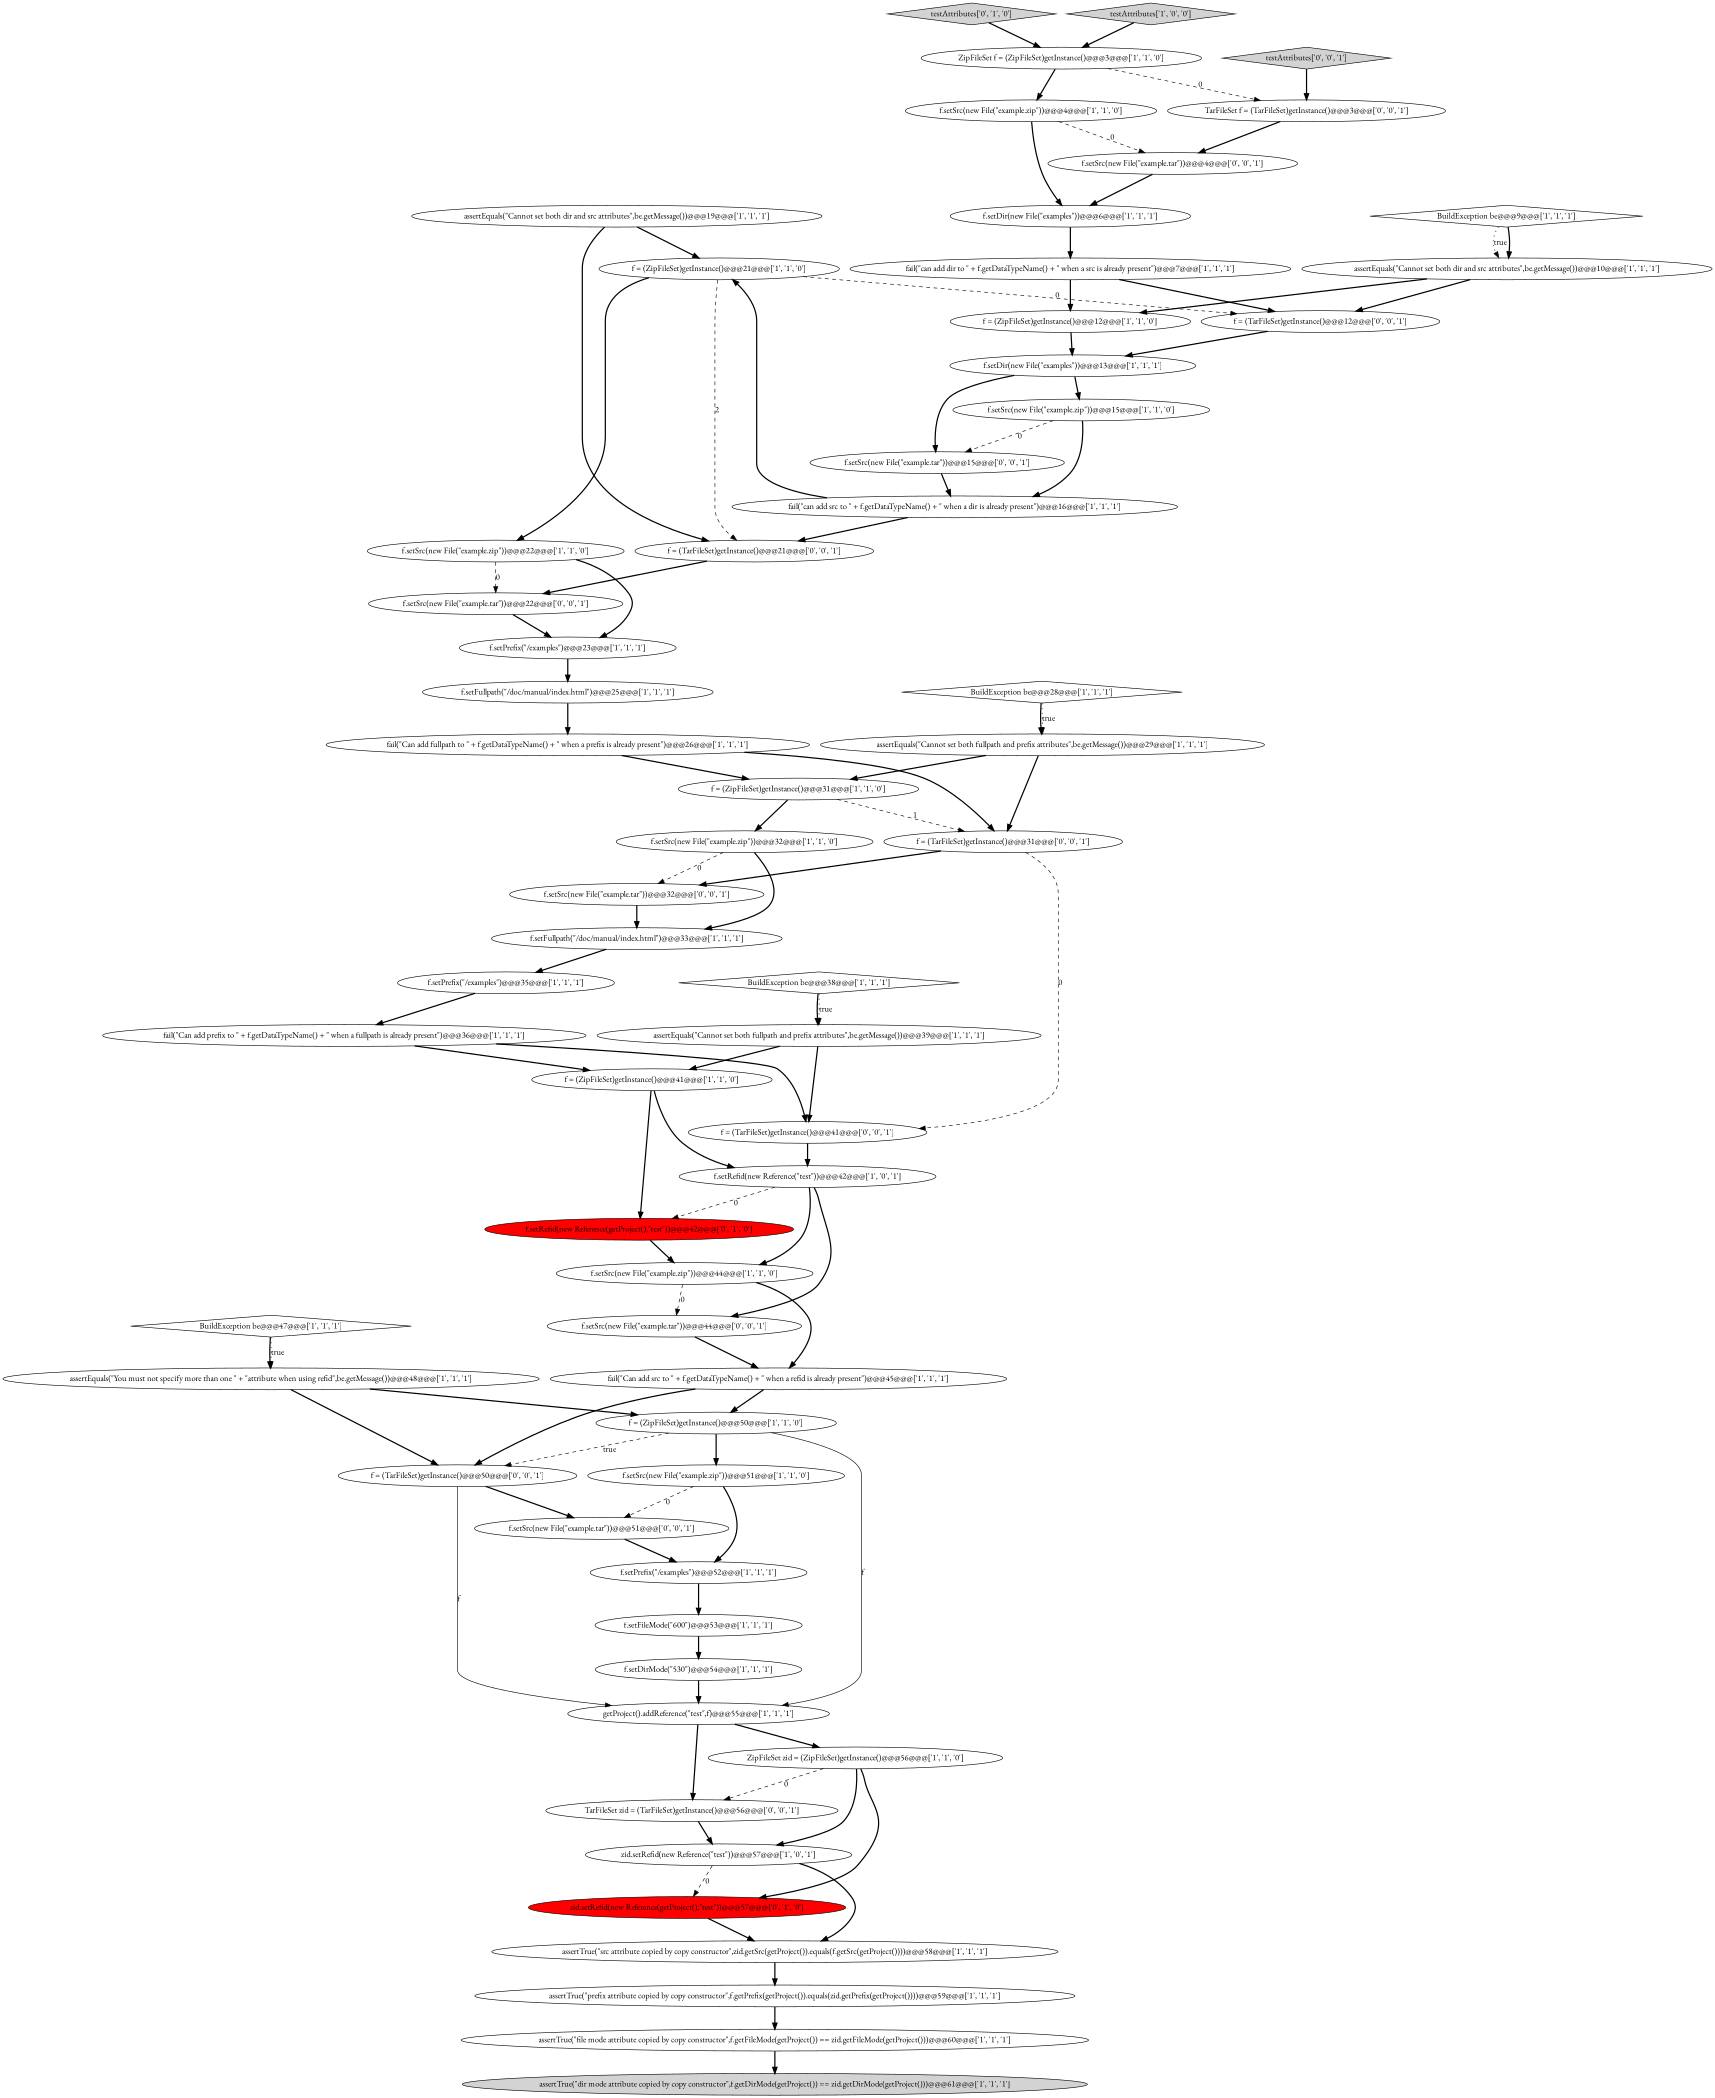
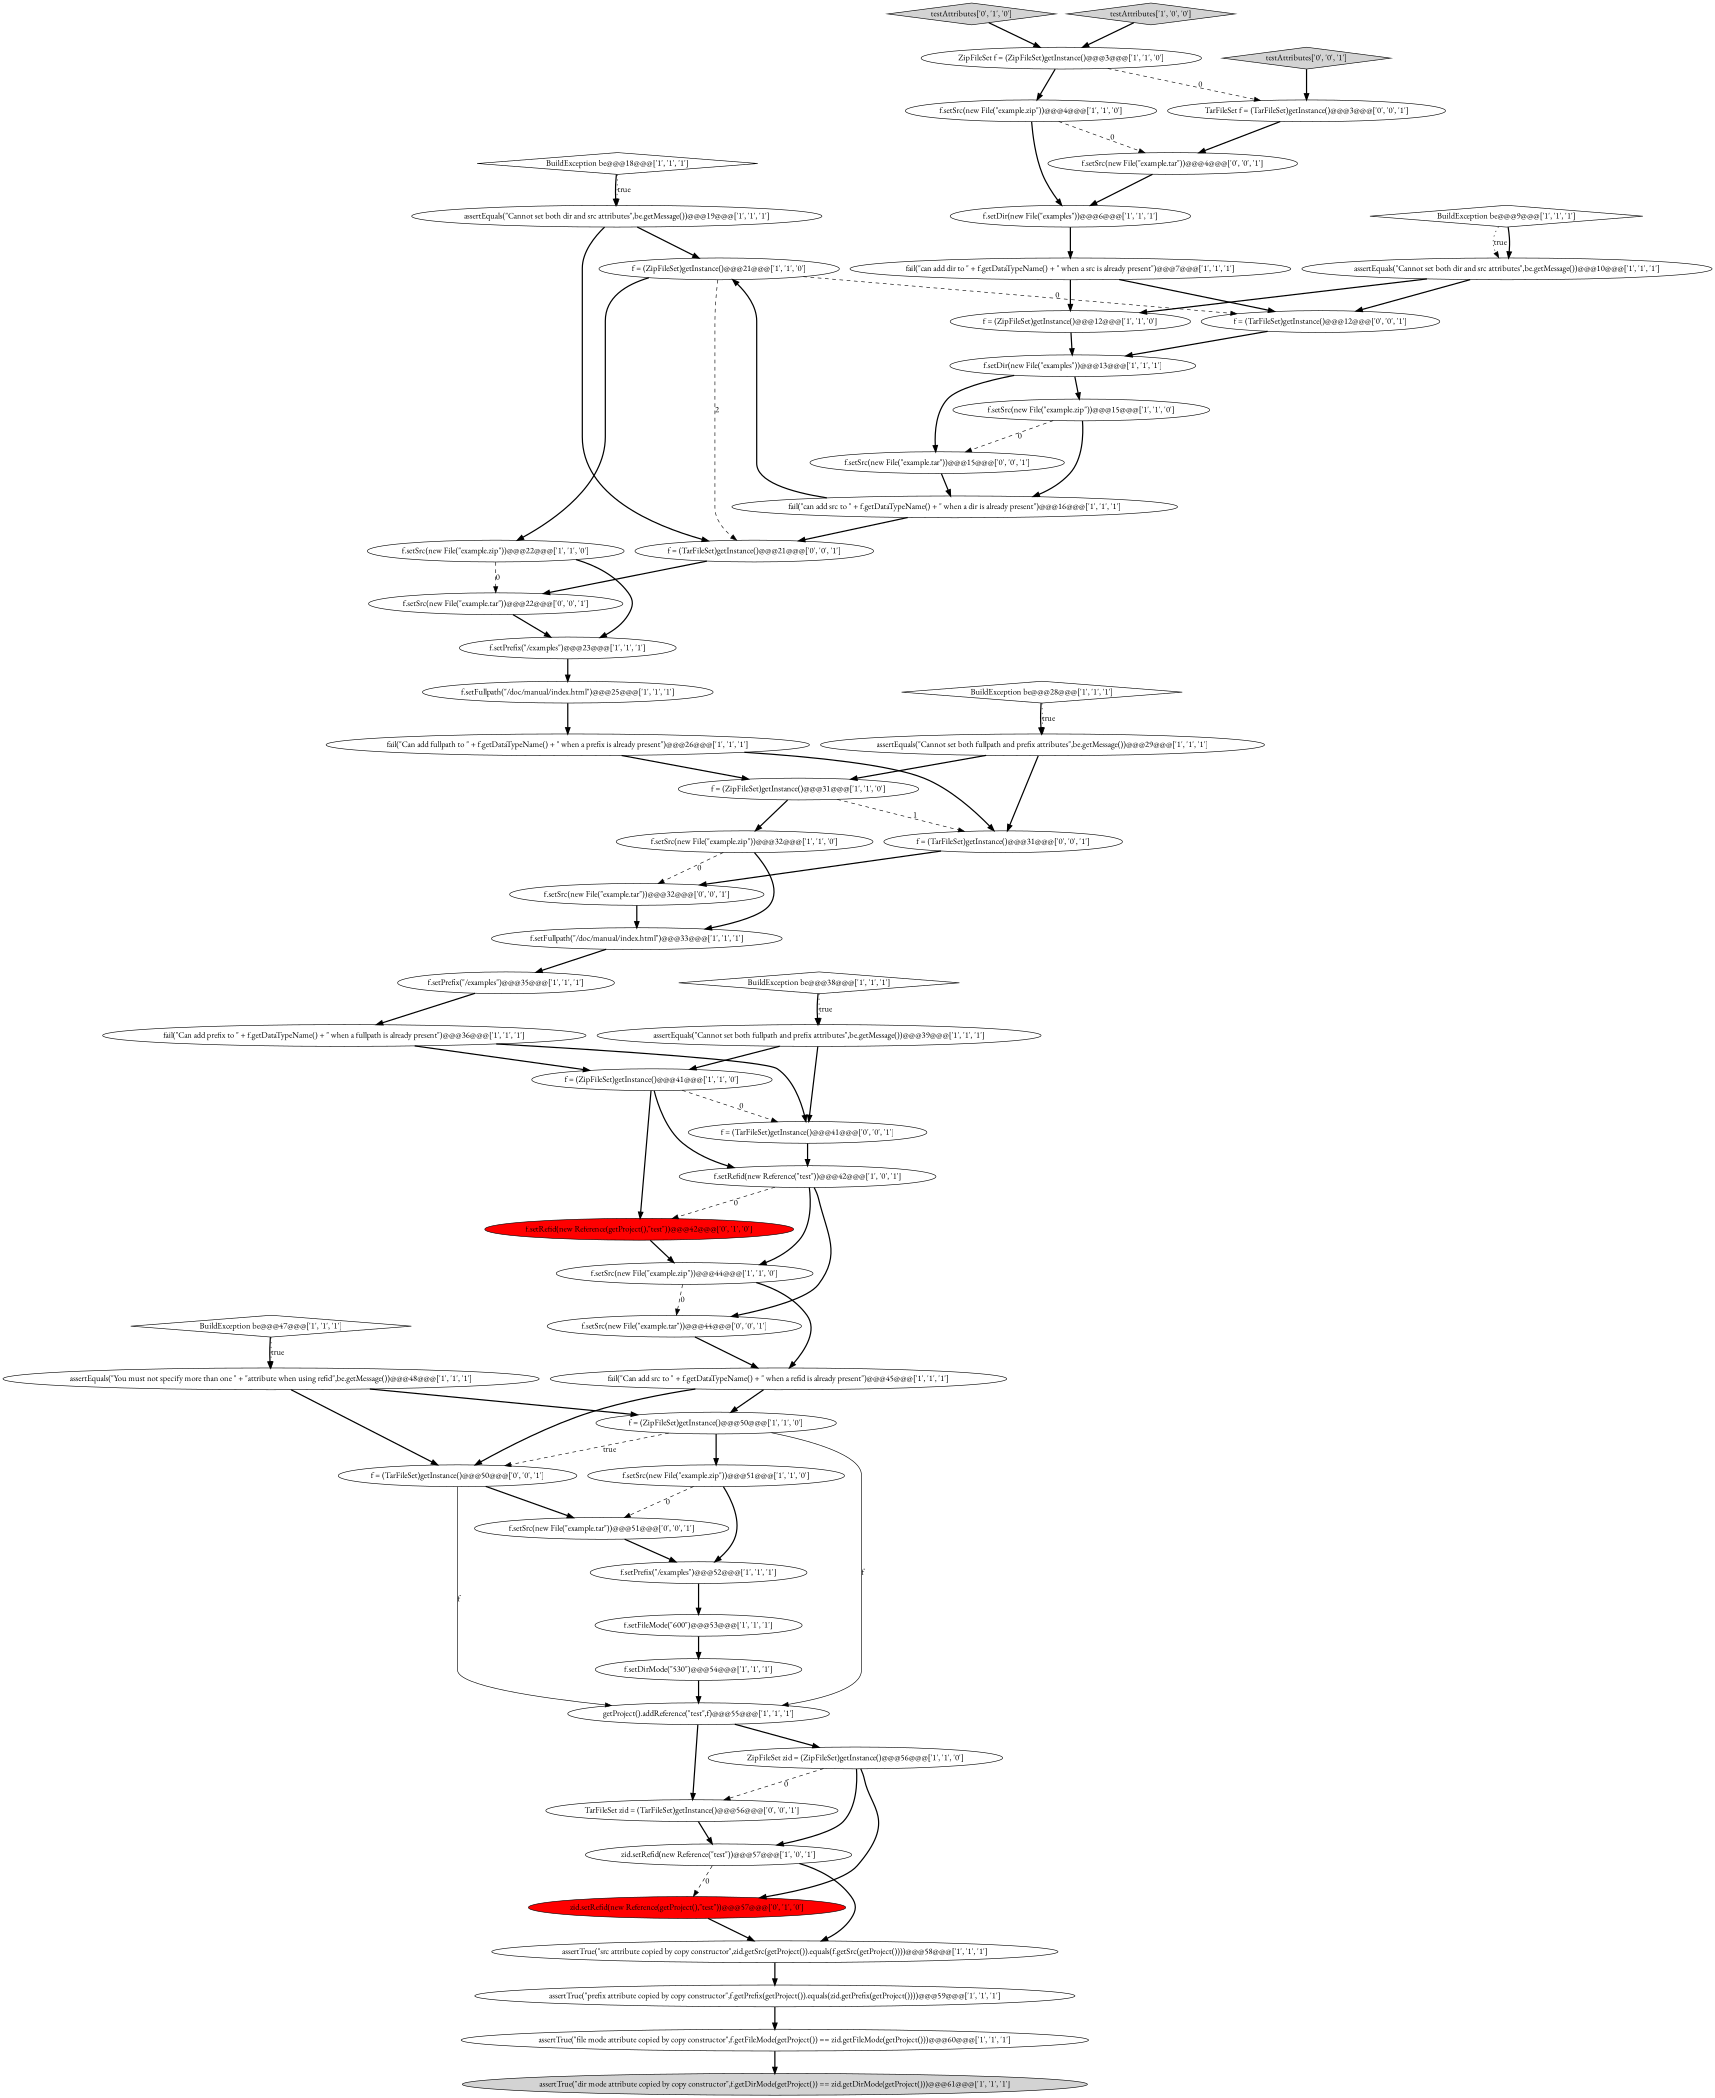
node "BuildException be@@@18@@@['1', '1', '1']": added
edge "f = (TarFileSet)getInstance()@@@31@@@['0', '0', '1']" -> "f = (TarFileSet)getInstance()@@@41@@@['0', '0', '1']": now "f = (ZipFileSet)getInstance()@@@41@@@['1', '1', '0']" -> "f = (TarFileSet)getInstance()@@@41@@@['0', '0', '1']"
